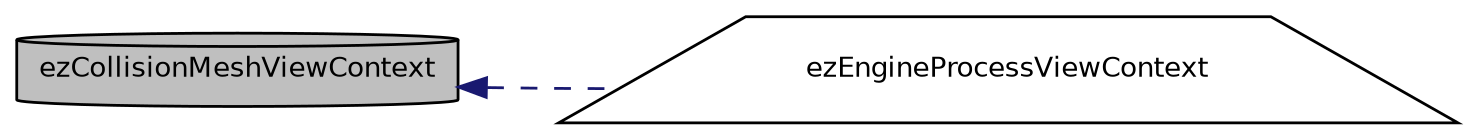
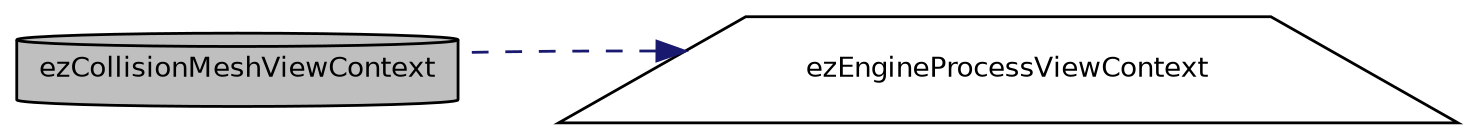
edge "ezEngineProcessViewContext" -> "ezCollisionMeshViewContext": reversed
